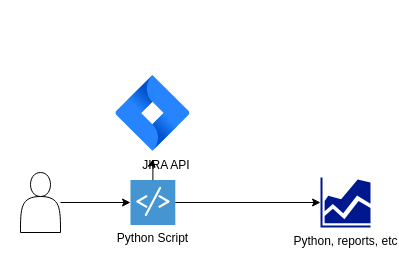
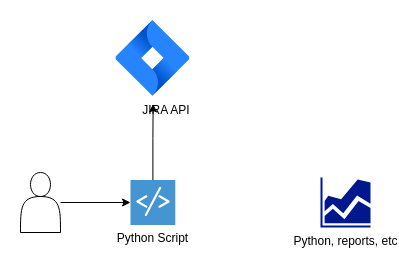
node "JIRA API": moved (153, 114) -> (153, 59)
edge "Python Script" -> "Python, reports, etc": removed
